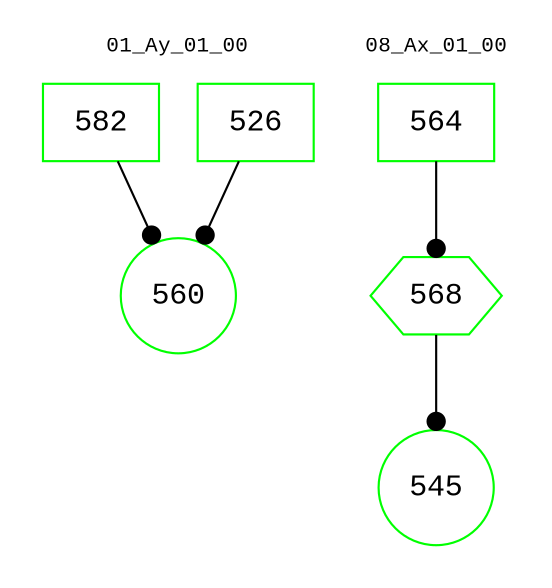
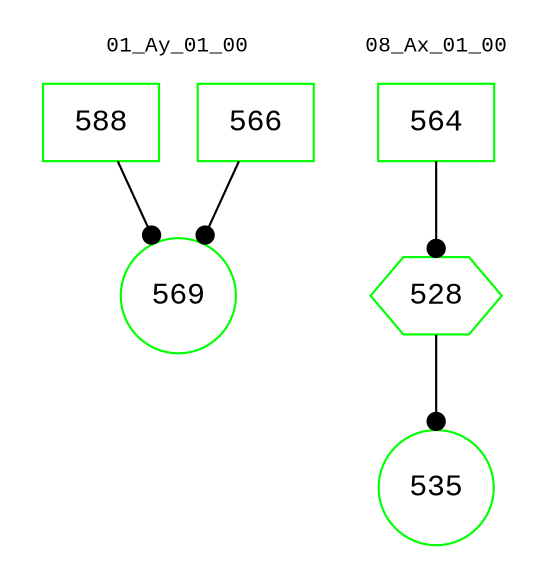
node "582": label "582" -> "588"
node "526": label "526" -> "566"
node "560": label "560" -> "569"
node "568": label "568" -> "528"
node "545": label "545" -> "535"
